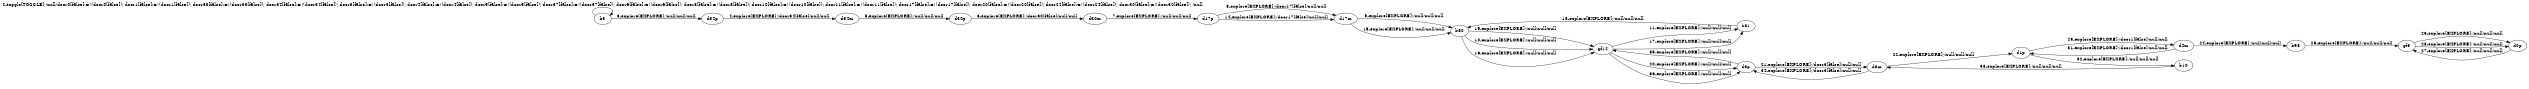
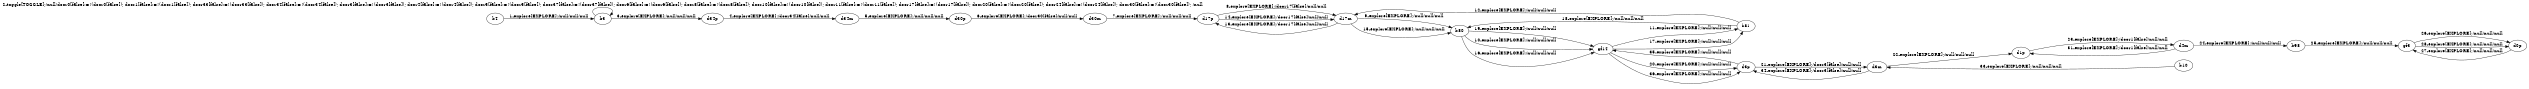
edge "b81" -> "d17m": added, label "12-explore[EXPLORE];/null/null/null"
node "b4": added
edge "d17m" -> "d17p": added, label "13-explore[EXPLORE];/door17[false]/null/null"
edge "d1p" -> "b10": removed, label "32-explore[EXPLORE];/null/null/null"
